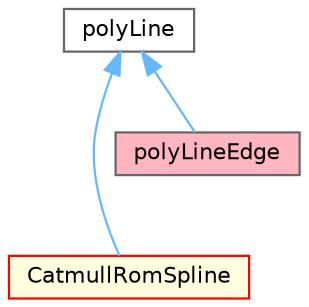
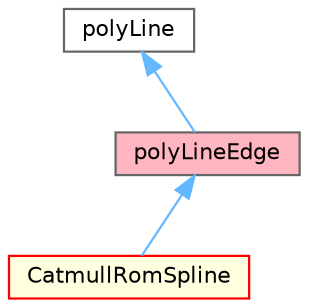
edge "CatmullRomSpline" -> "polyLine": now "CatmullRomSpline" -> "polyLineEdge"
